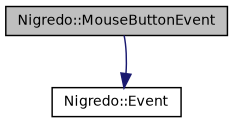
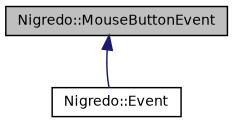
edge "Nigredo::MouseButtonEvent" -> "Nigredo::Event": reversed
